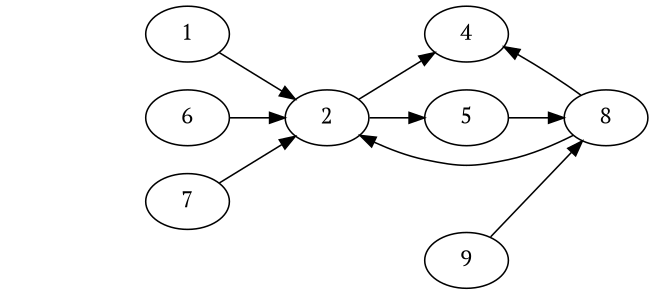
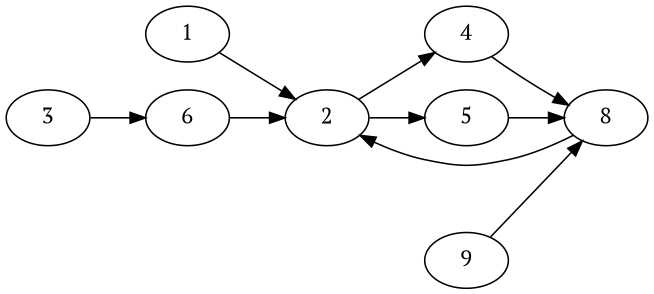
edge "8" -> "4": reversed
node "3": added
node "7": removed
